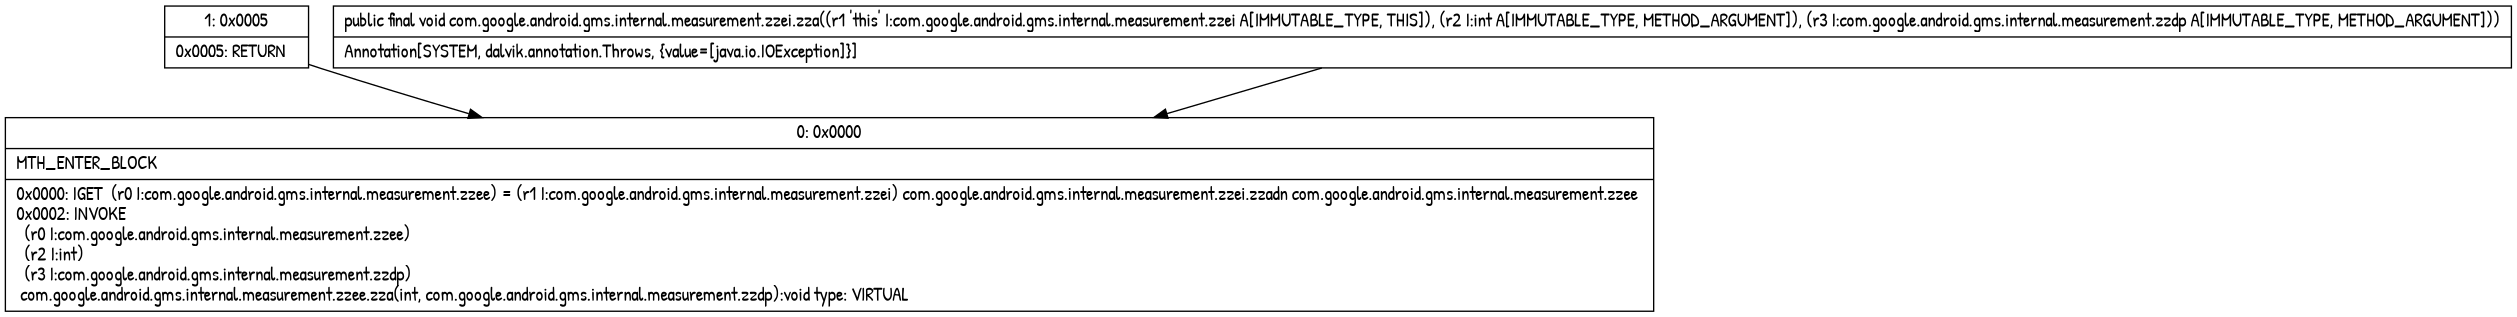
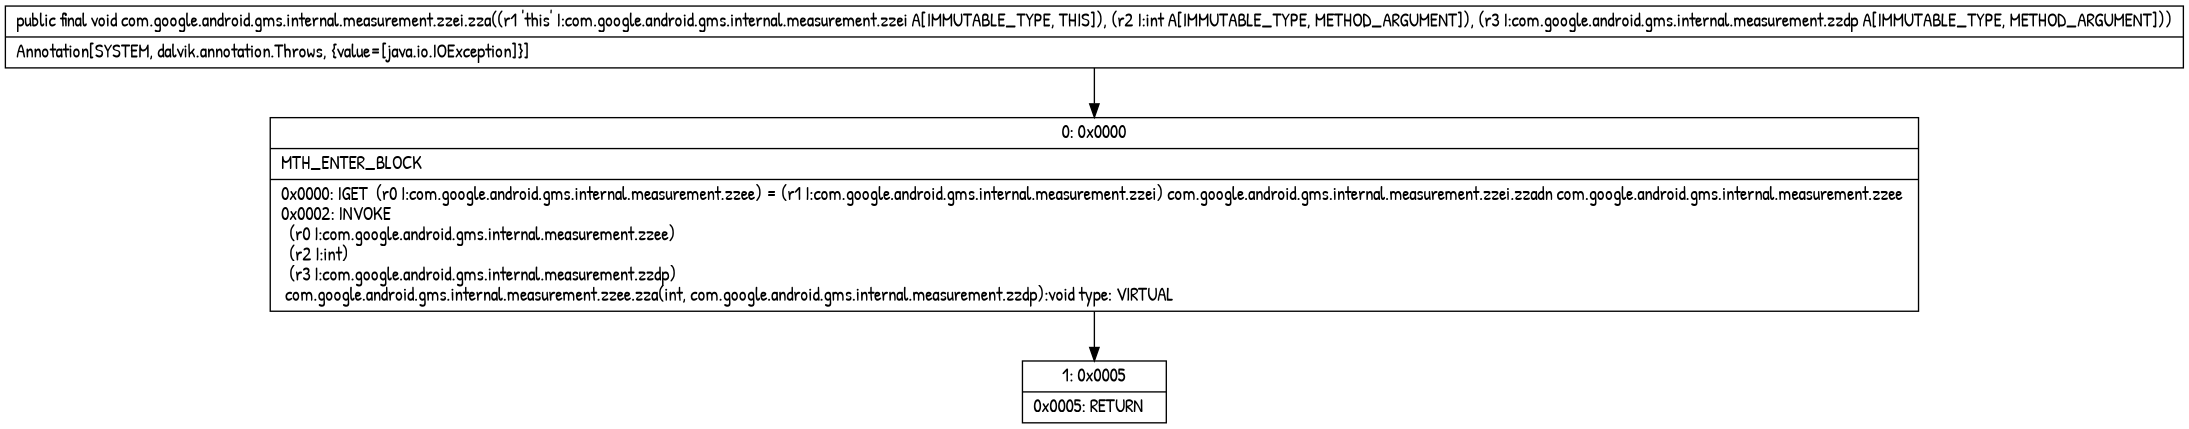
edge "1: 0x0005" -> "0: 0x0000": reversed
